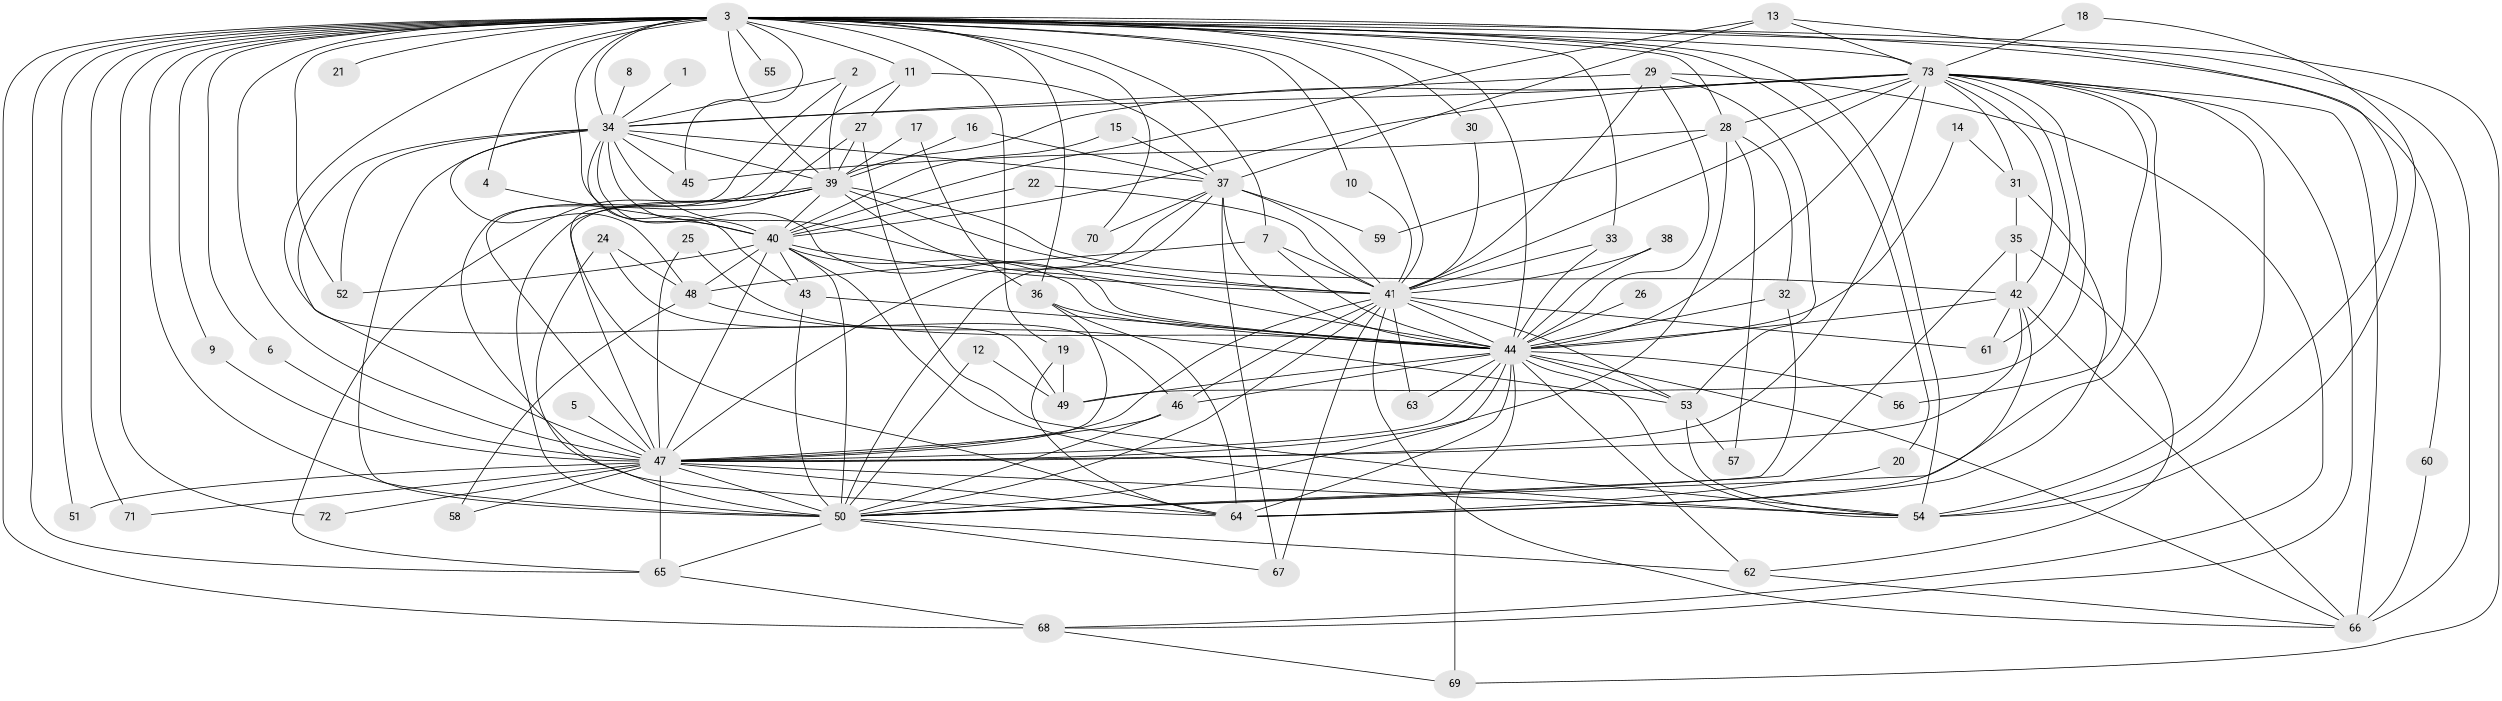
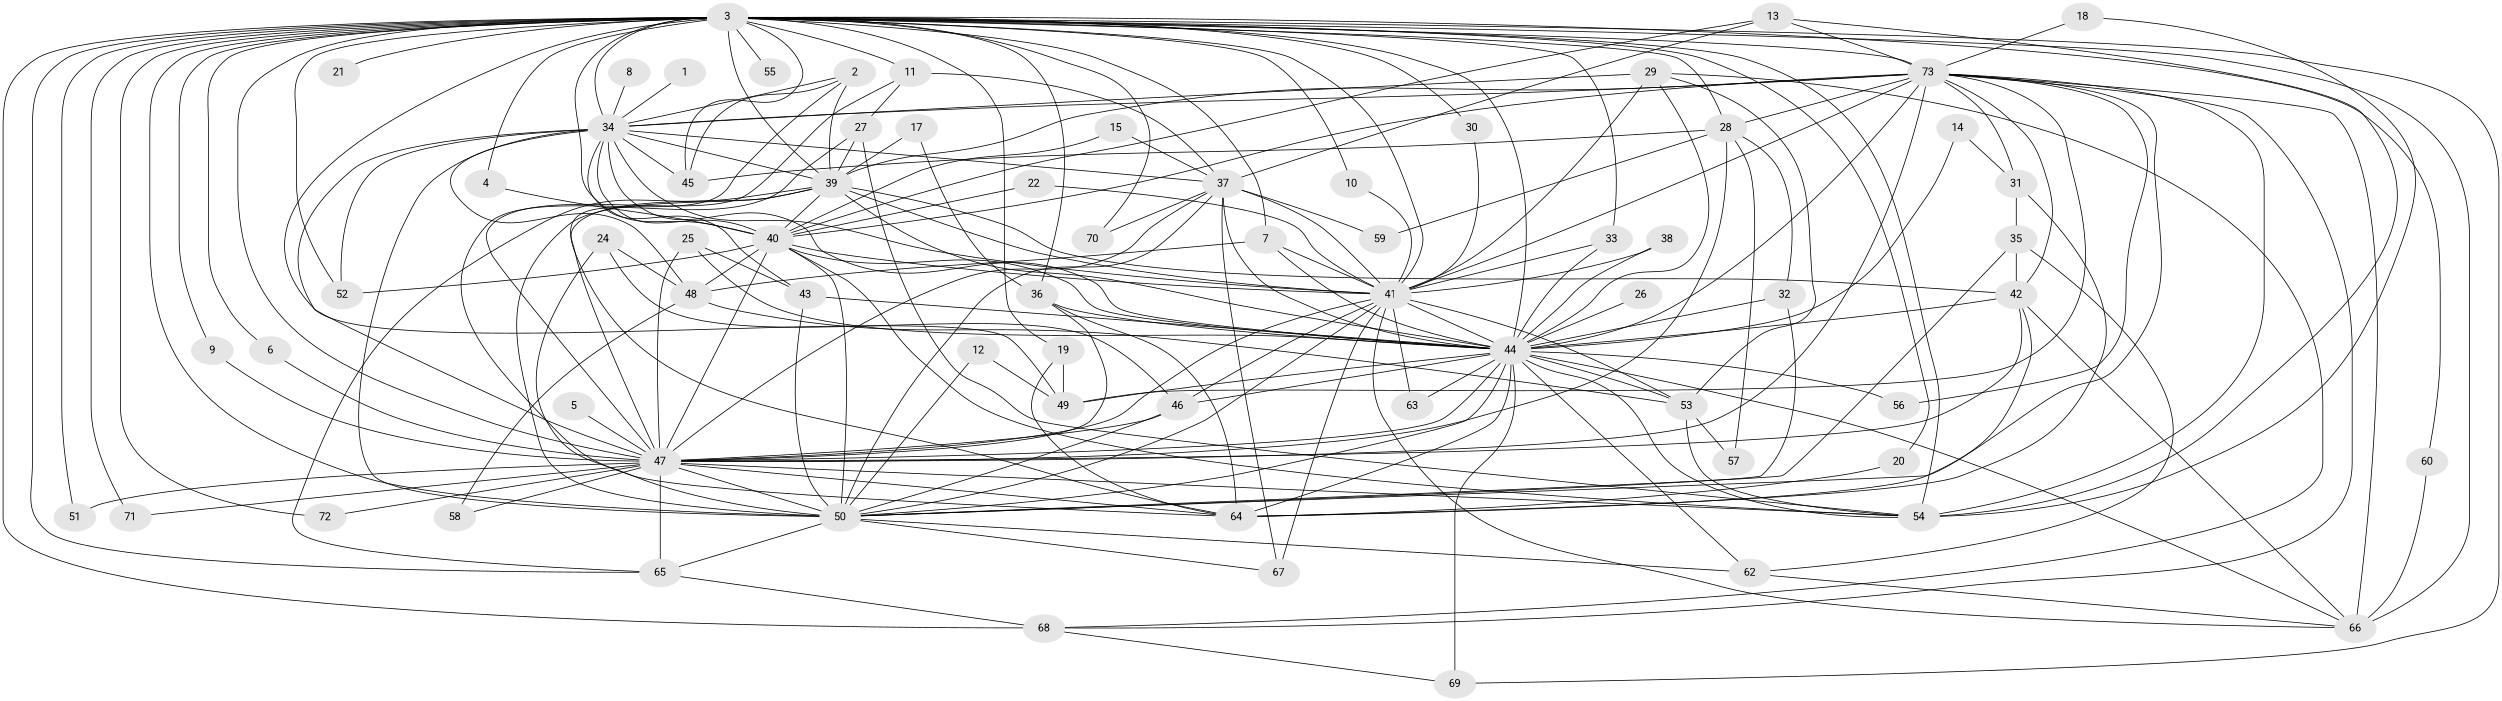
edge "2" -- "45": added
node "16": removed
edge "40" -- "43": now "25" -- "43"
node "61": removed
